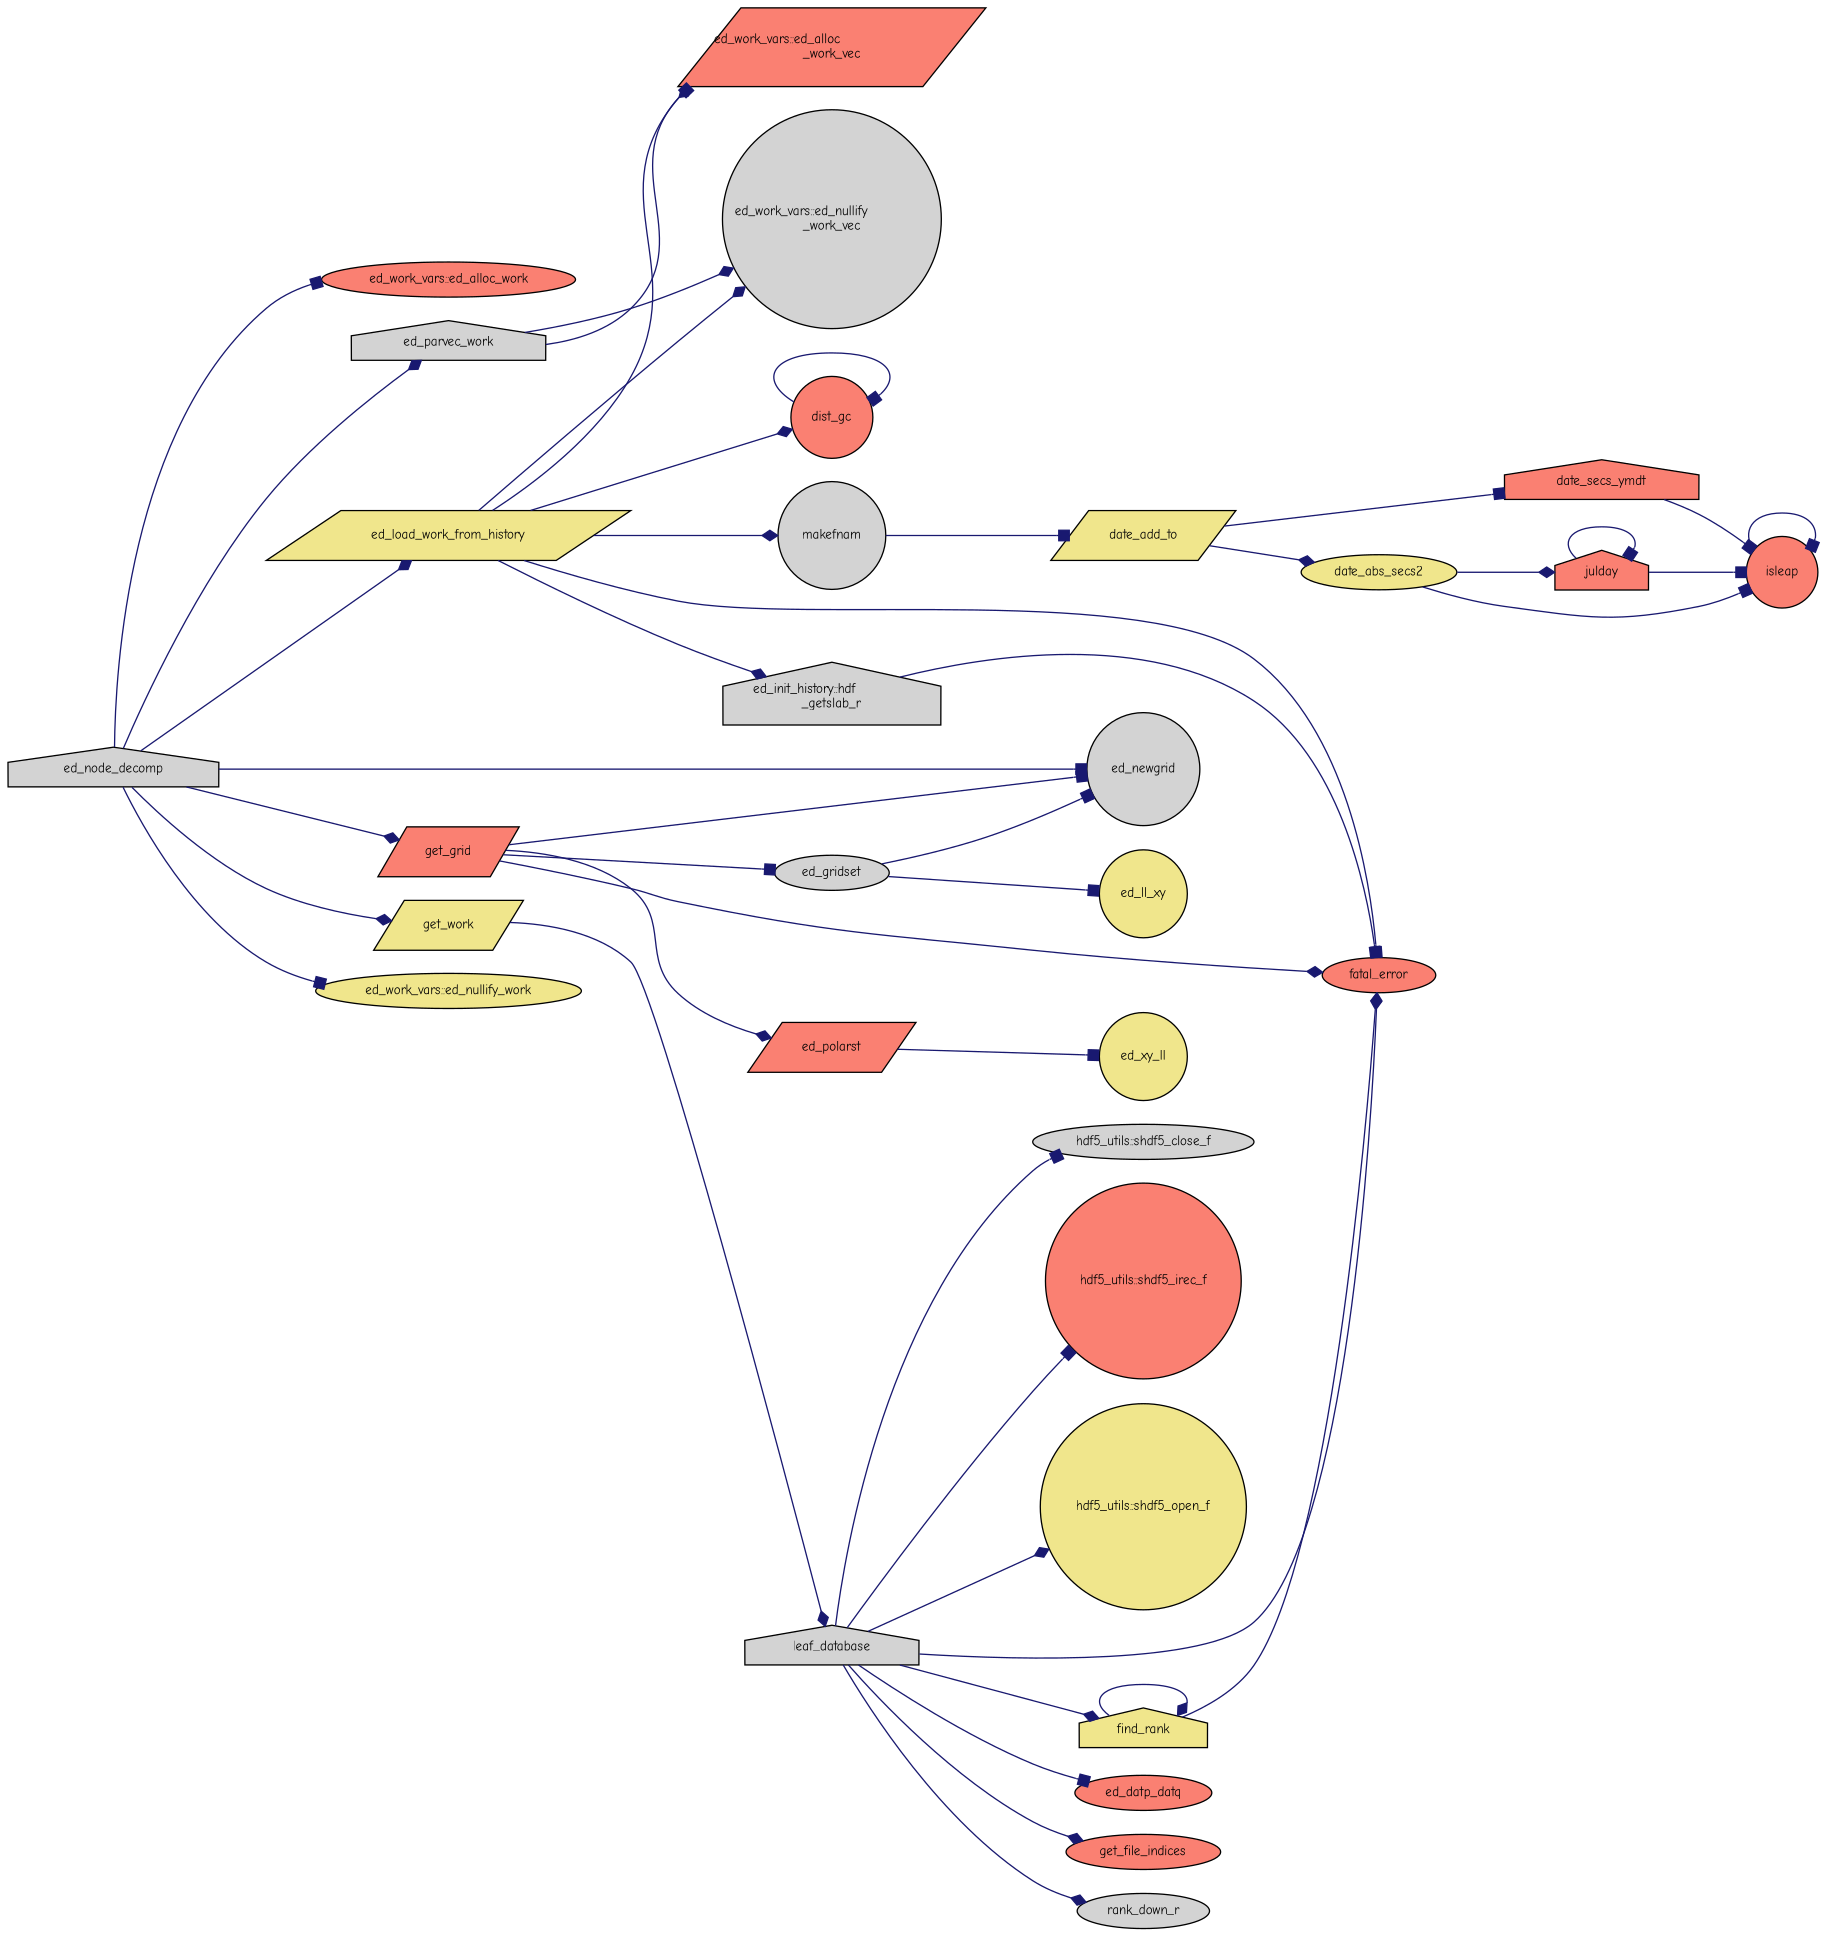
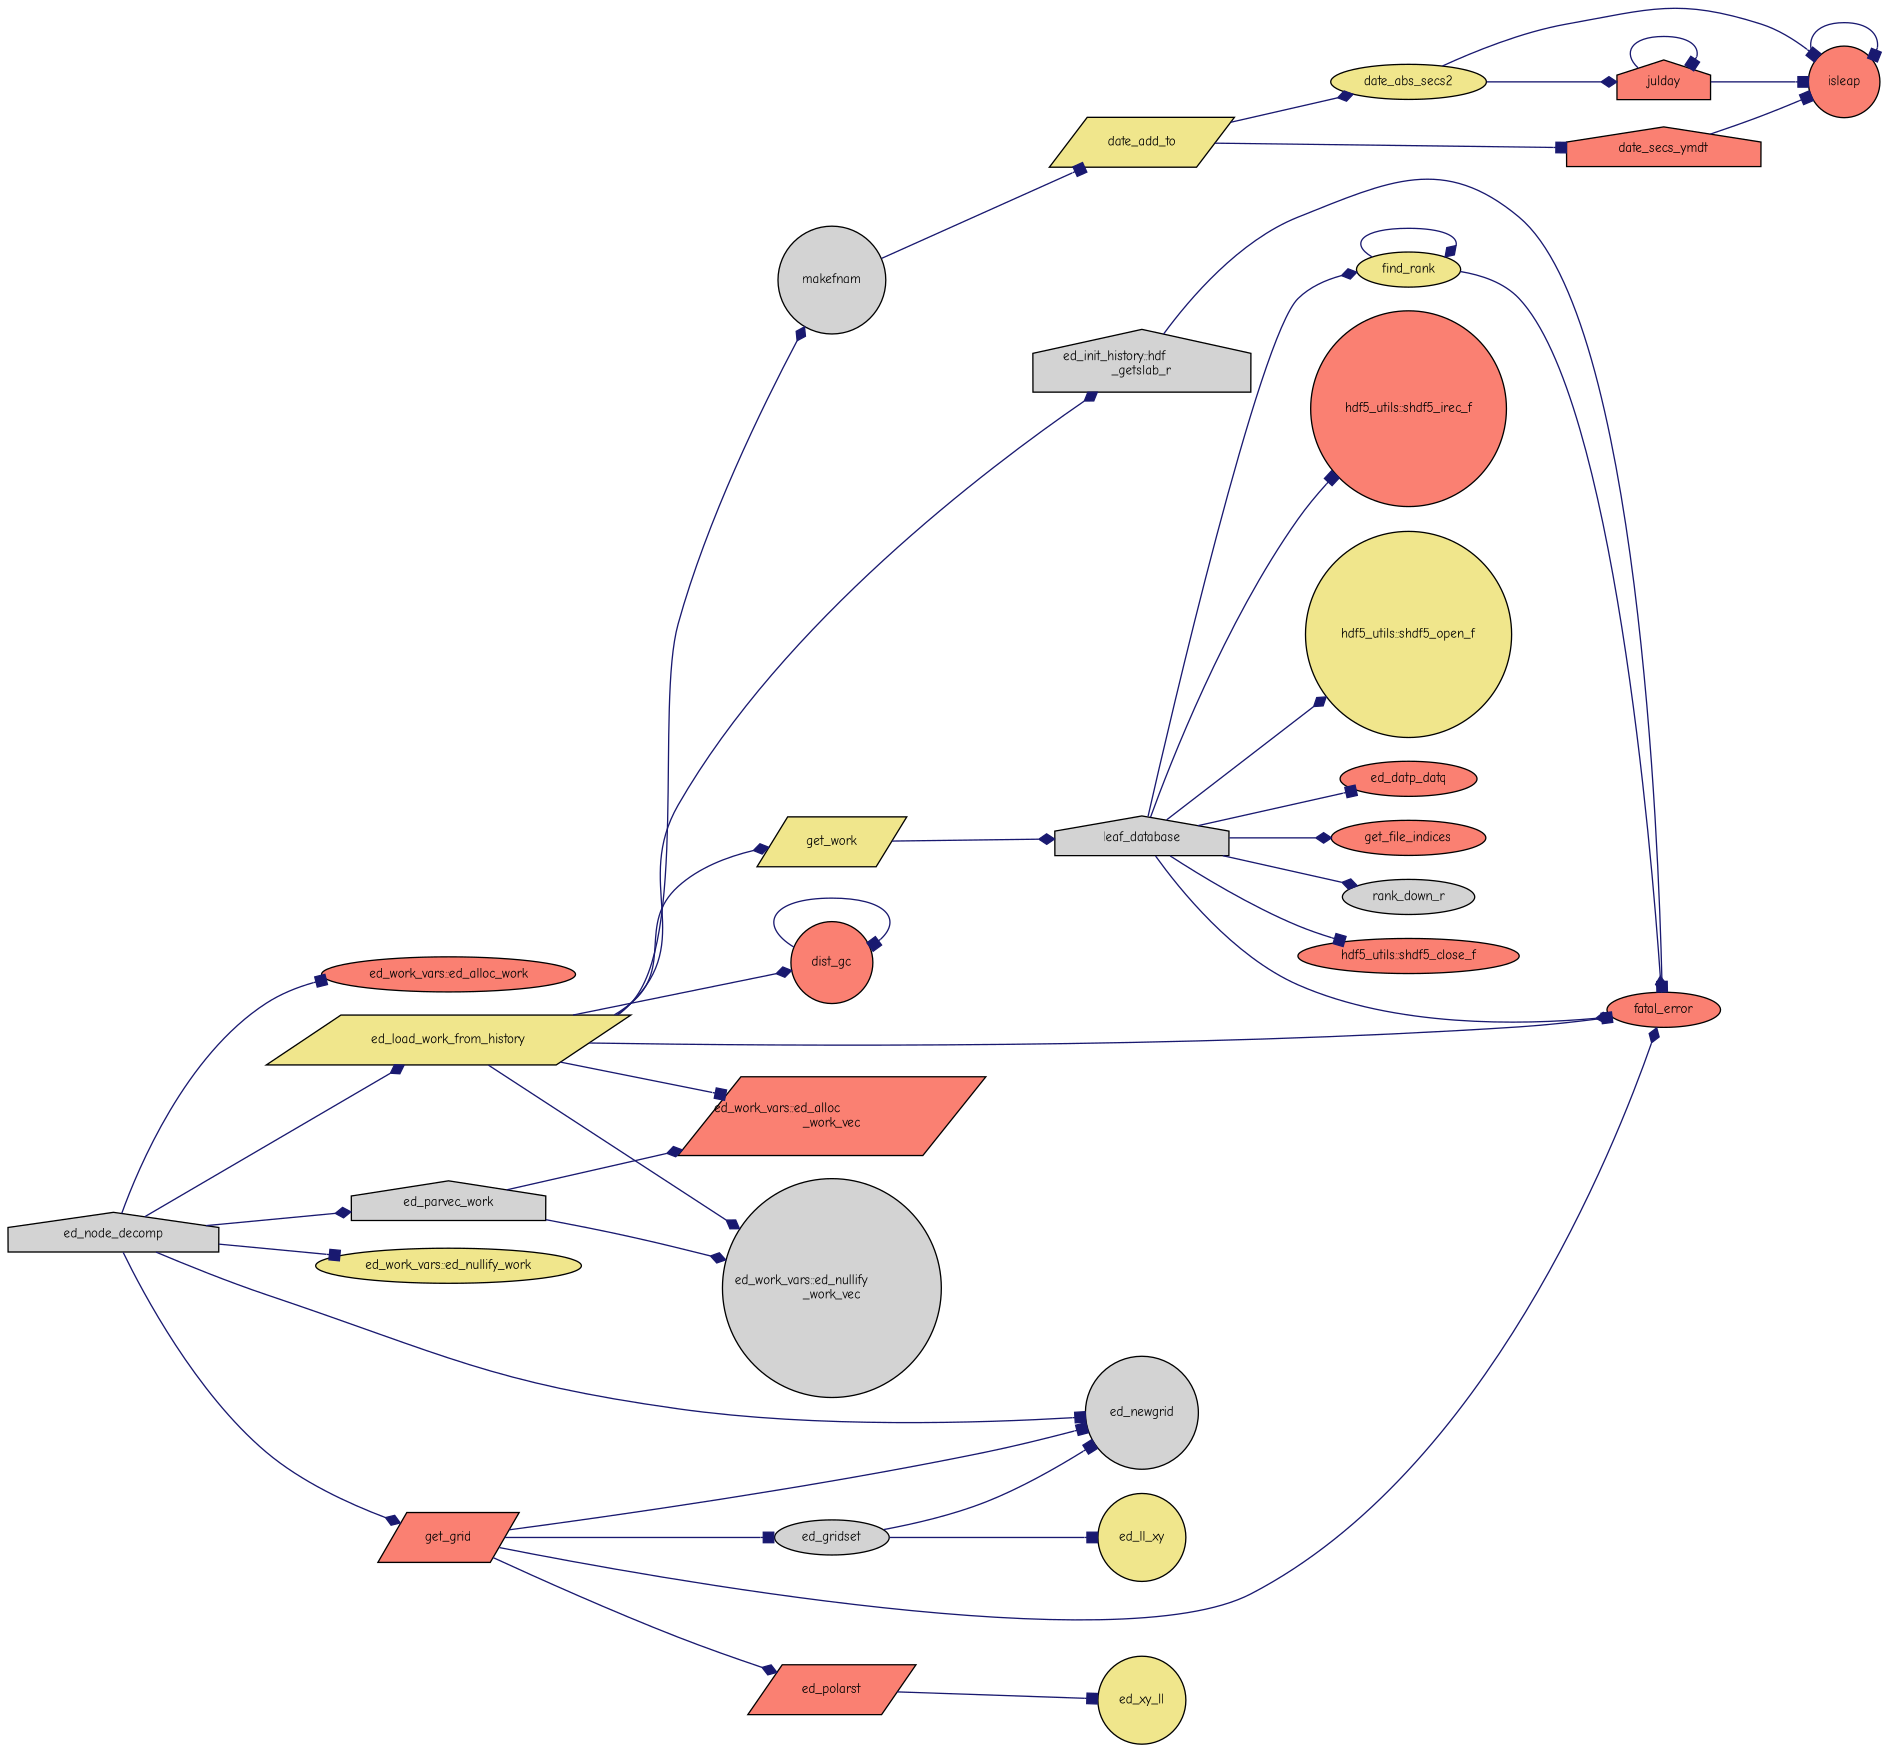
edge "ed_node_decomp" -> "get_work": now "ed_load_work_from_history" -> "get_work"
node "hdf5_utils::shdf5_close_f": fillcolor lightgrey -> salmon
node "find_rank": shape house -> ellipse
